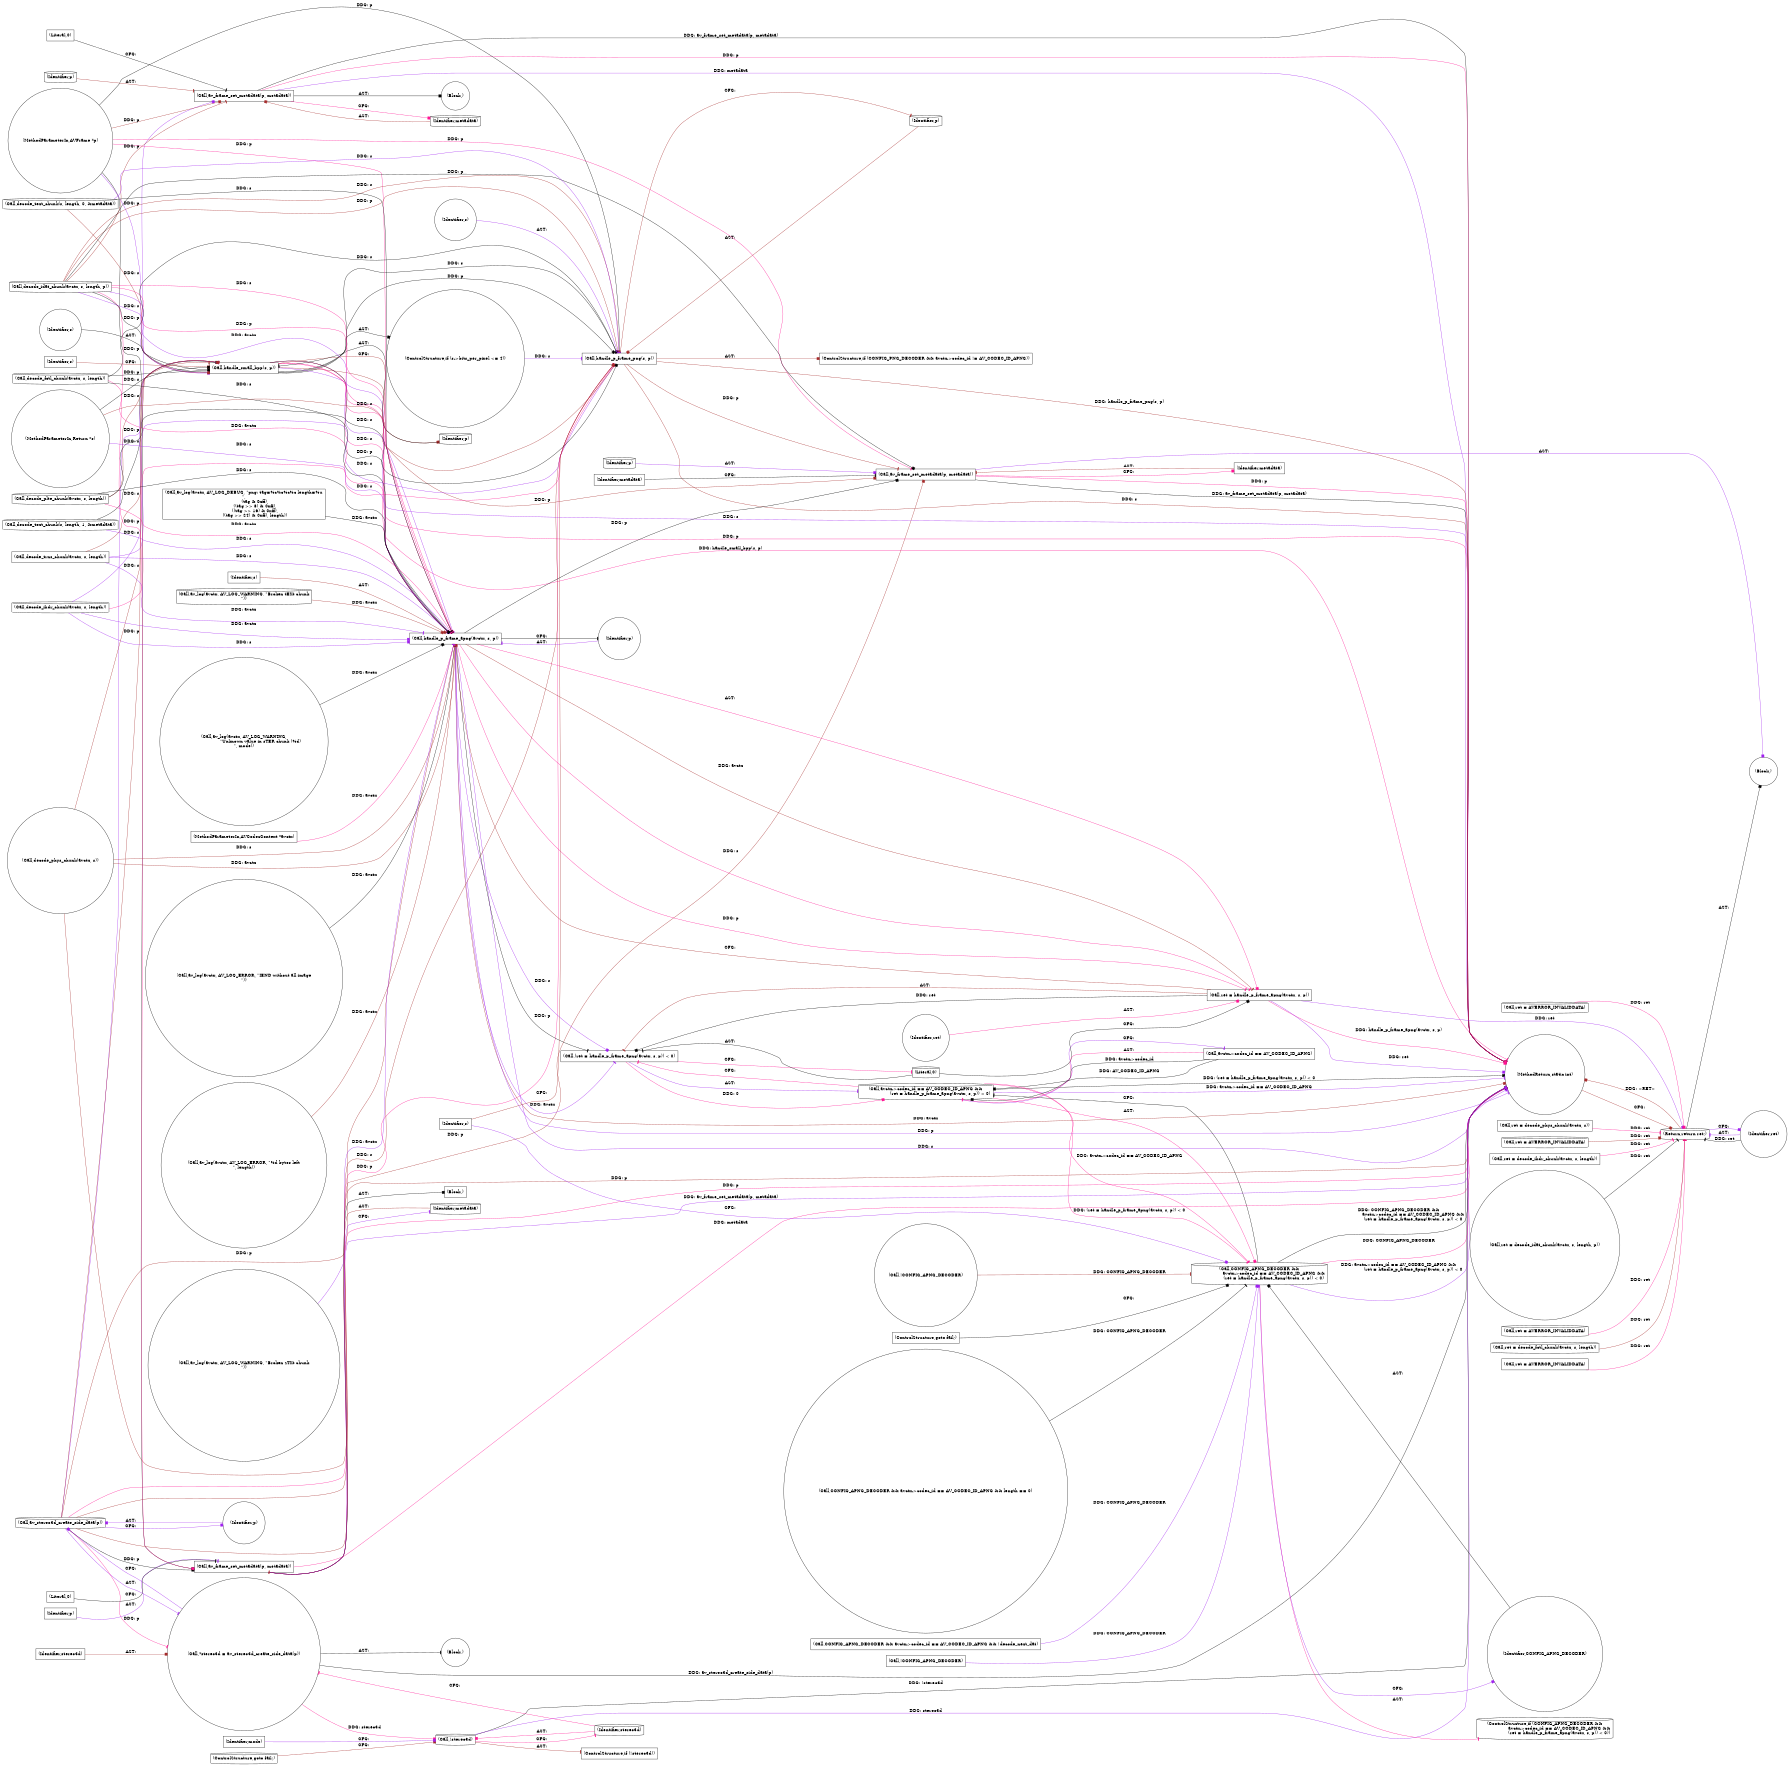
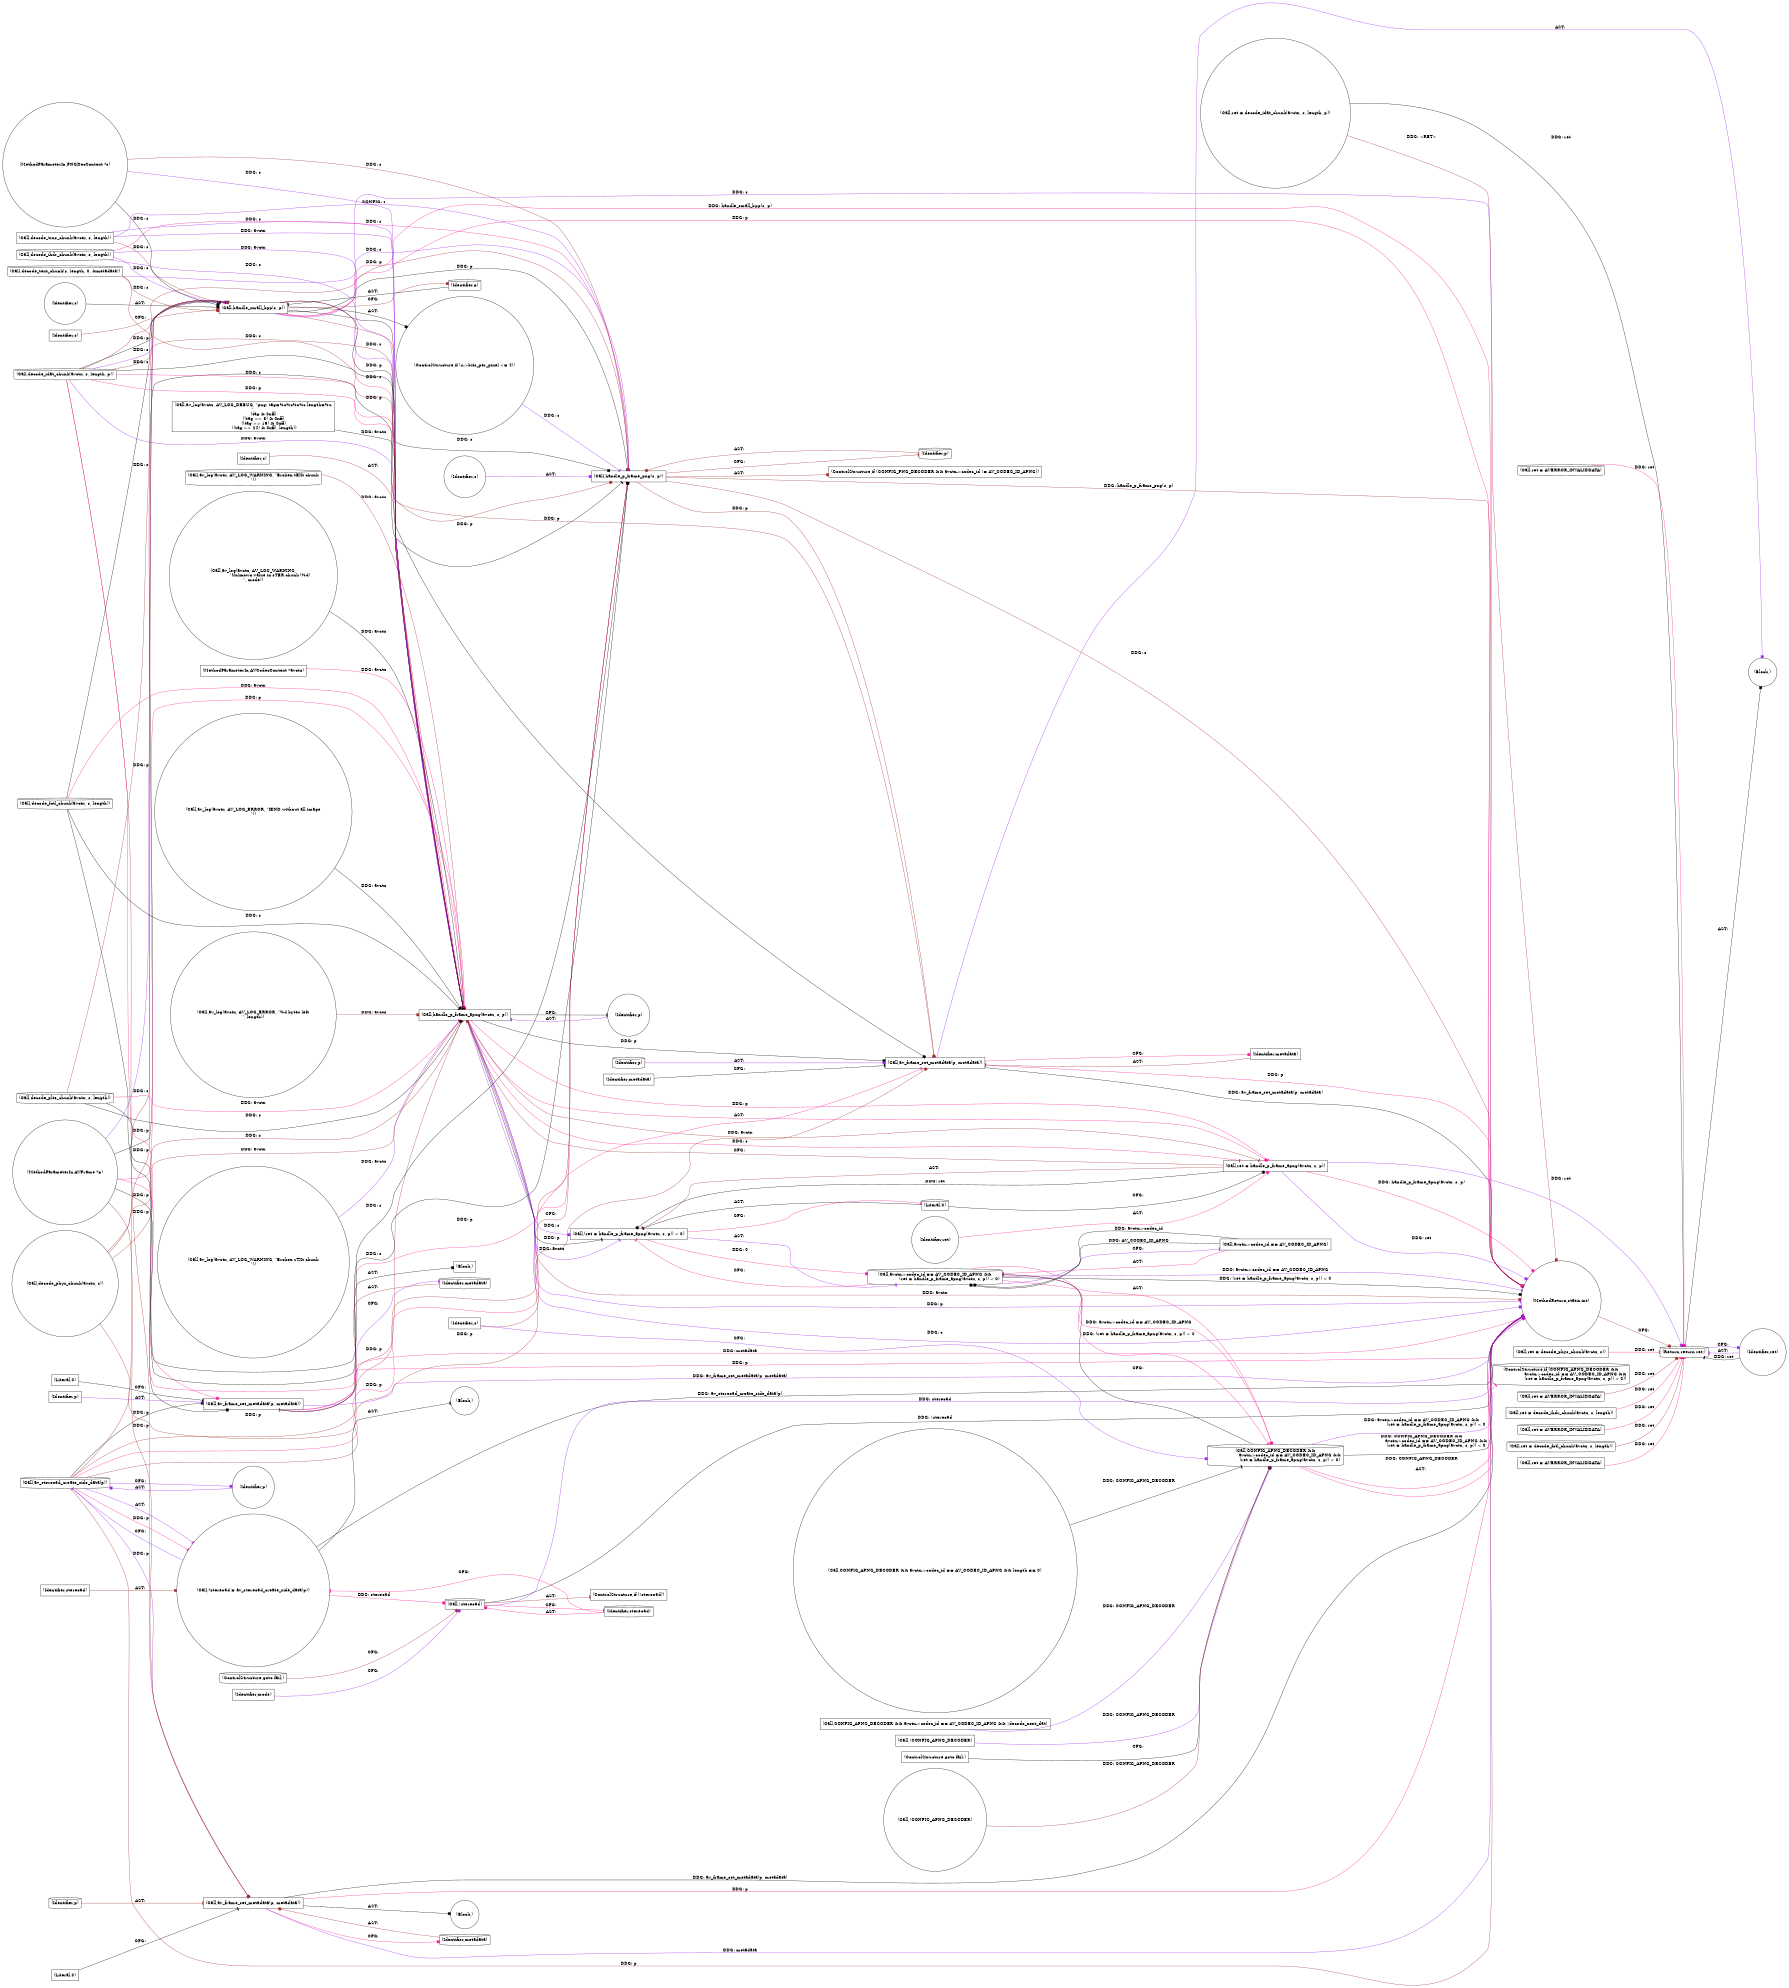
edge "(Call,decode_text_chunk(s, length, 0, &metadata))" -> "(Call,handle_p_frame_apng(avctx, s, p))": color black -> brown
edge "(Call,decode_fctl_chunk(avctx, s, length))" -> "(Call,handle_small_bpp(s, p))": label "DDG: p" -> "DDG: s"
node "(MethodParameterIn,Return *s)": label "(MethodParameterIn,Return *s)" -> "(MethodParameterIn,PNGDecContext *s)"
edge "(Call,decode_trns_chunk(avctx, s, length))" -> "(Call,handle_p_frame_png(s, p))": label "DDG: s" -> "CONFIG: s"
node "(Call,decode_text_chunk(s, length, 1, &metadata))": removed
edge "(MethodParameterIn,AVCodecContext *avctx)" -> "(Call,handle_p_frame_apng(avctx, s, p))": arrowhead tee -> box
edge "(Return,return ret;)" -> "(MethodReturn,static int)": now "(Call,ret = decode_idat_chunk(avctx, s, length, p))" -> "(MethodReturn,static int)"
edge "(Call,decode_phys_chunk(avctx, s))" -> "(Call,handle_p_frame_png(s, p))": label "DDG: s" -> "DDG: p"
edge "(Call,*stereo3d = av_stereo3d_create_side_data(p))" -> "(Call,av_stereo3d_create_side_data(p))": arrowhead box -> tee
node "(Identifier,CONFIG_APNG_DECODER)": removed
